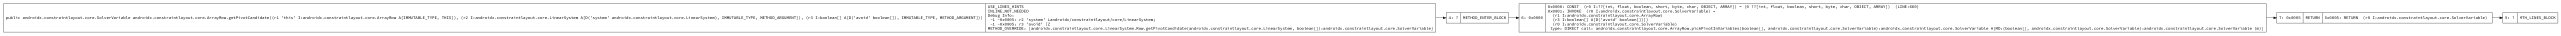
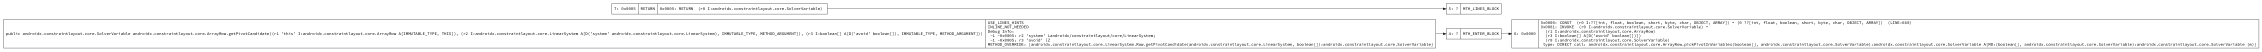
node "4: ?": text "METHOD_ENTER_BLOCK" -> "MTH_ENTER_BLOCK"
edge "6: 0x0000" -> "7: 0x0005": removed
